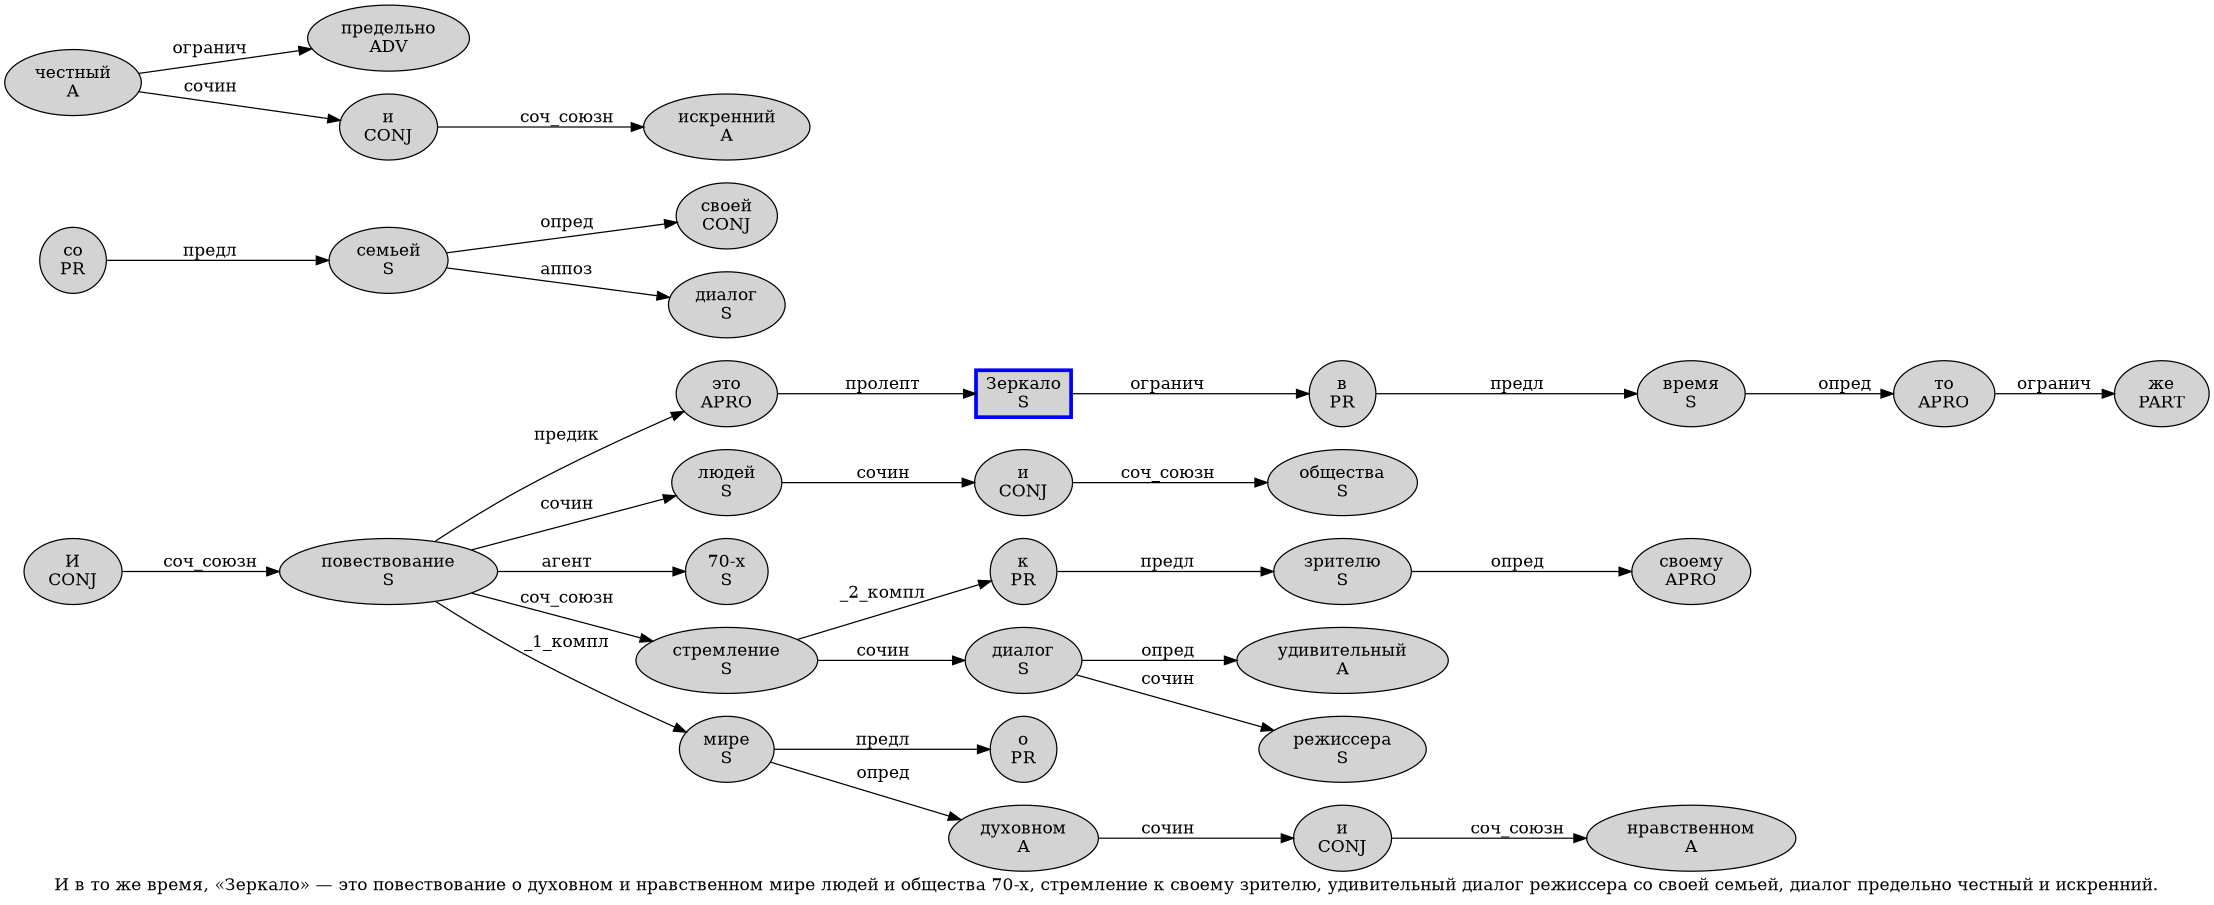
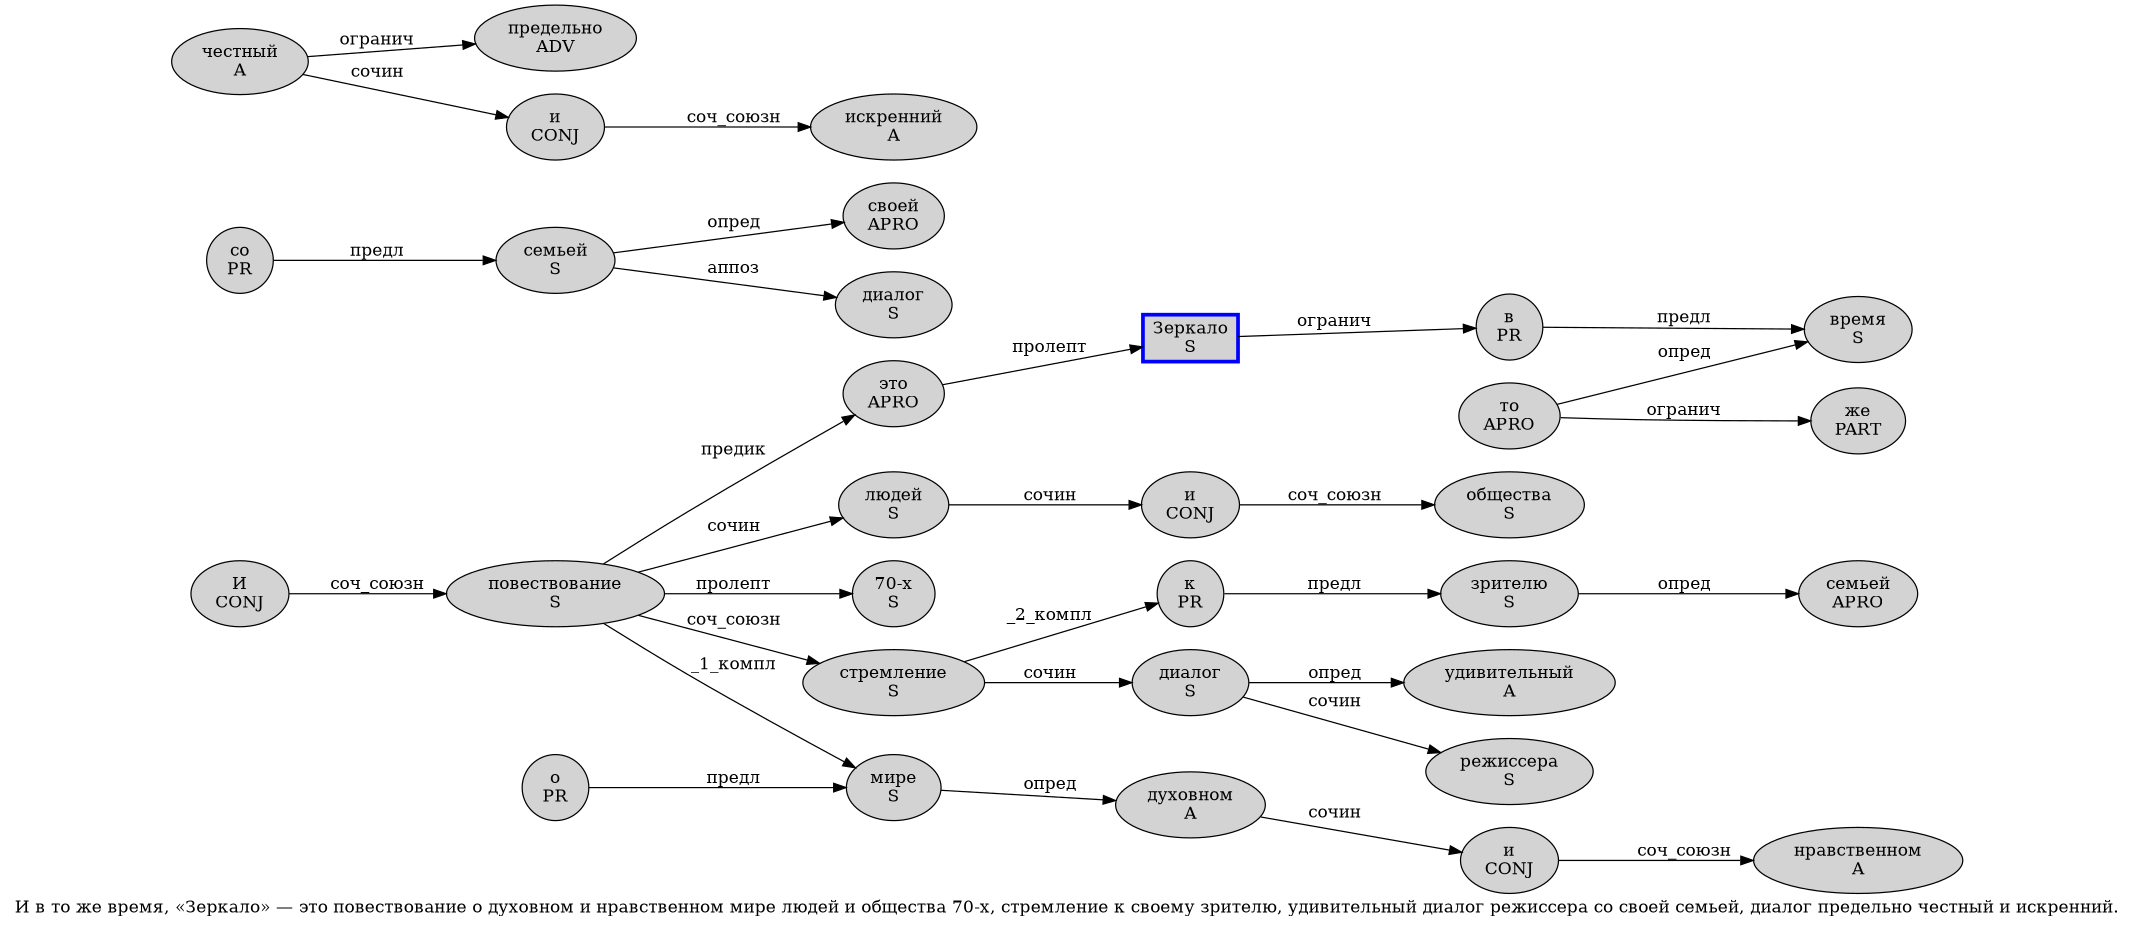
node "своей CONJ": label "своей CONJ" -> "своей APRO"
edge "время S" -> "то APRO": reversed
edge "повествование S" -> "70-х S": label "агент" -> "пролепт"
node "своему APRO": label "своему APRO" -> "семьей APRO"
edge "мире S" -> "о PR": reversed
